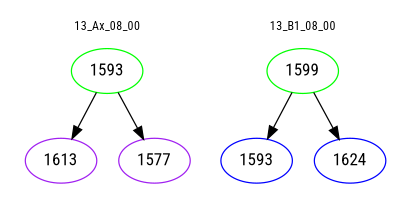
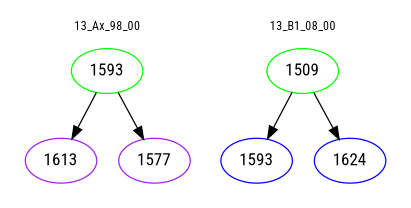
cluster "13_Ax_08_00": label "13_Ax_08_00" -> "13_Ax_98_00"
node "1599": label "1599" -> "1509"
